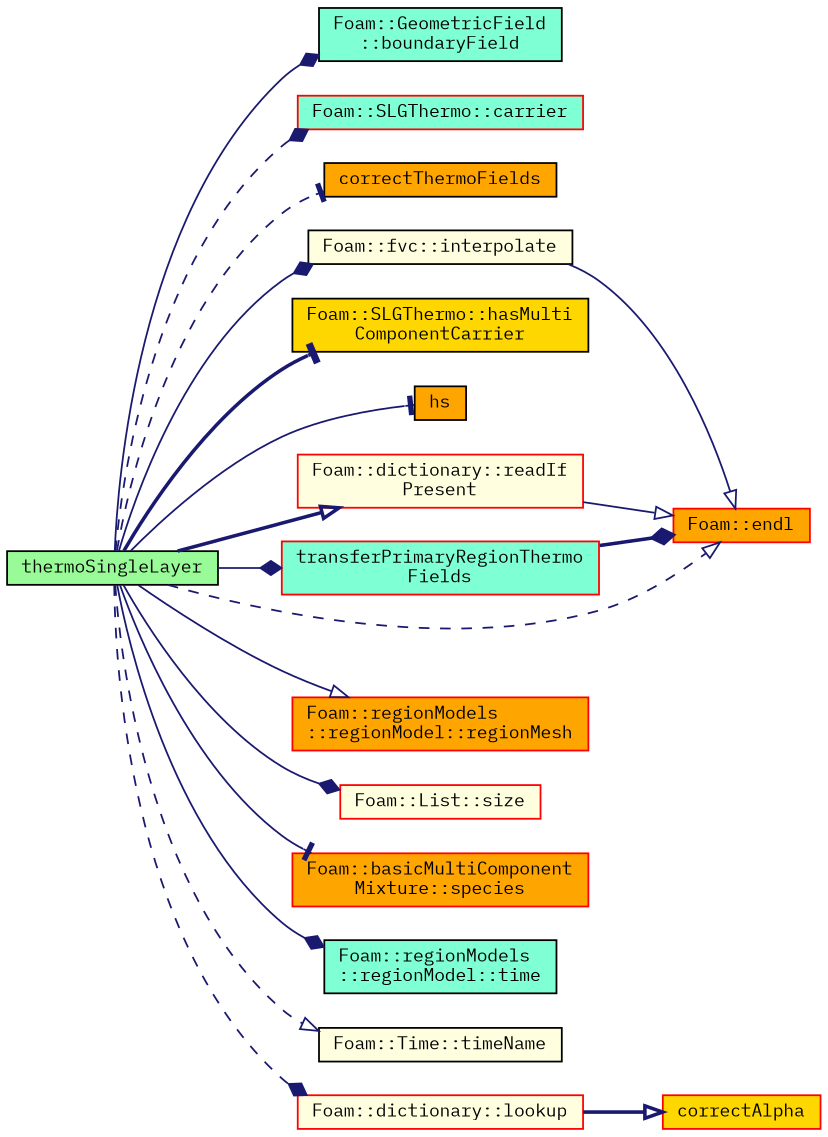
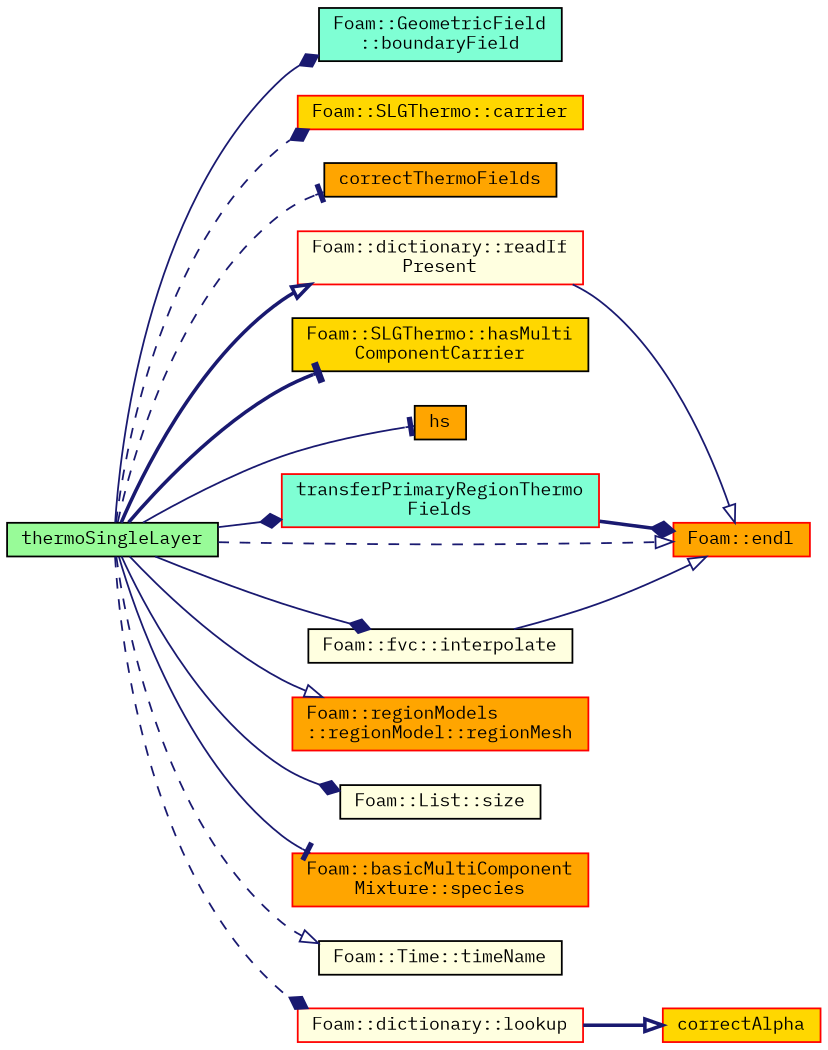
node "Foam::SLGThermo::carrier": fillcolor aquamarine -> gold
node "Foam::List::size": color red -> black
node "Foam::regionModels ::regionModel::time": removed
